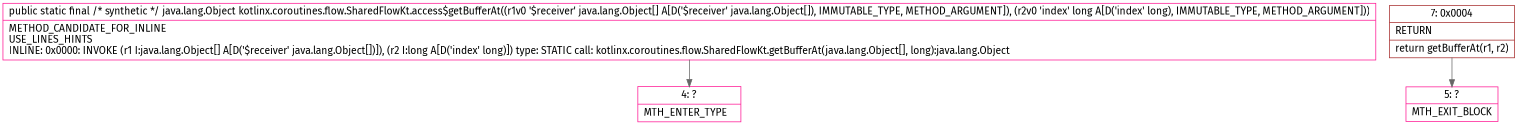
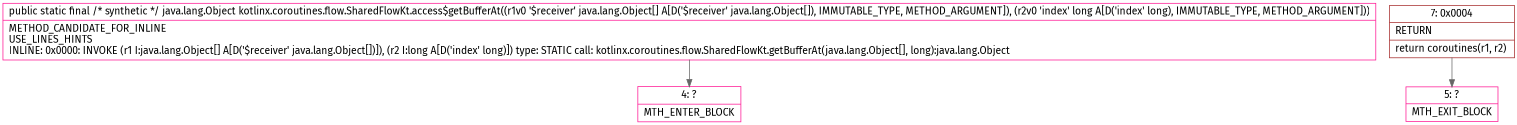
node "7: 0x0004": text "return getBufferAt(r1, r2)" -> "return coroutines(r1, r2)"
node "4: ?": text "MTH_ENTER_TYPE" -> "MTH_ENTER_BLOCK"
